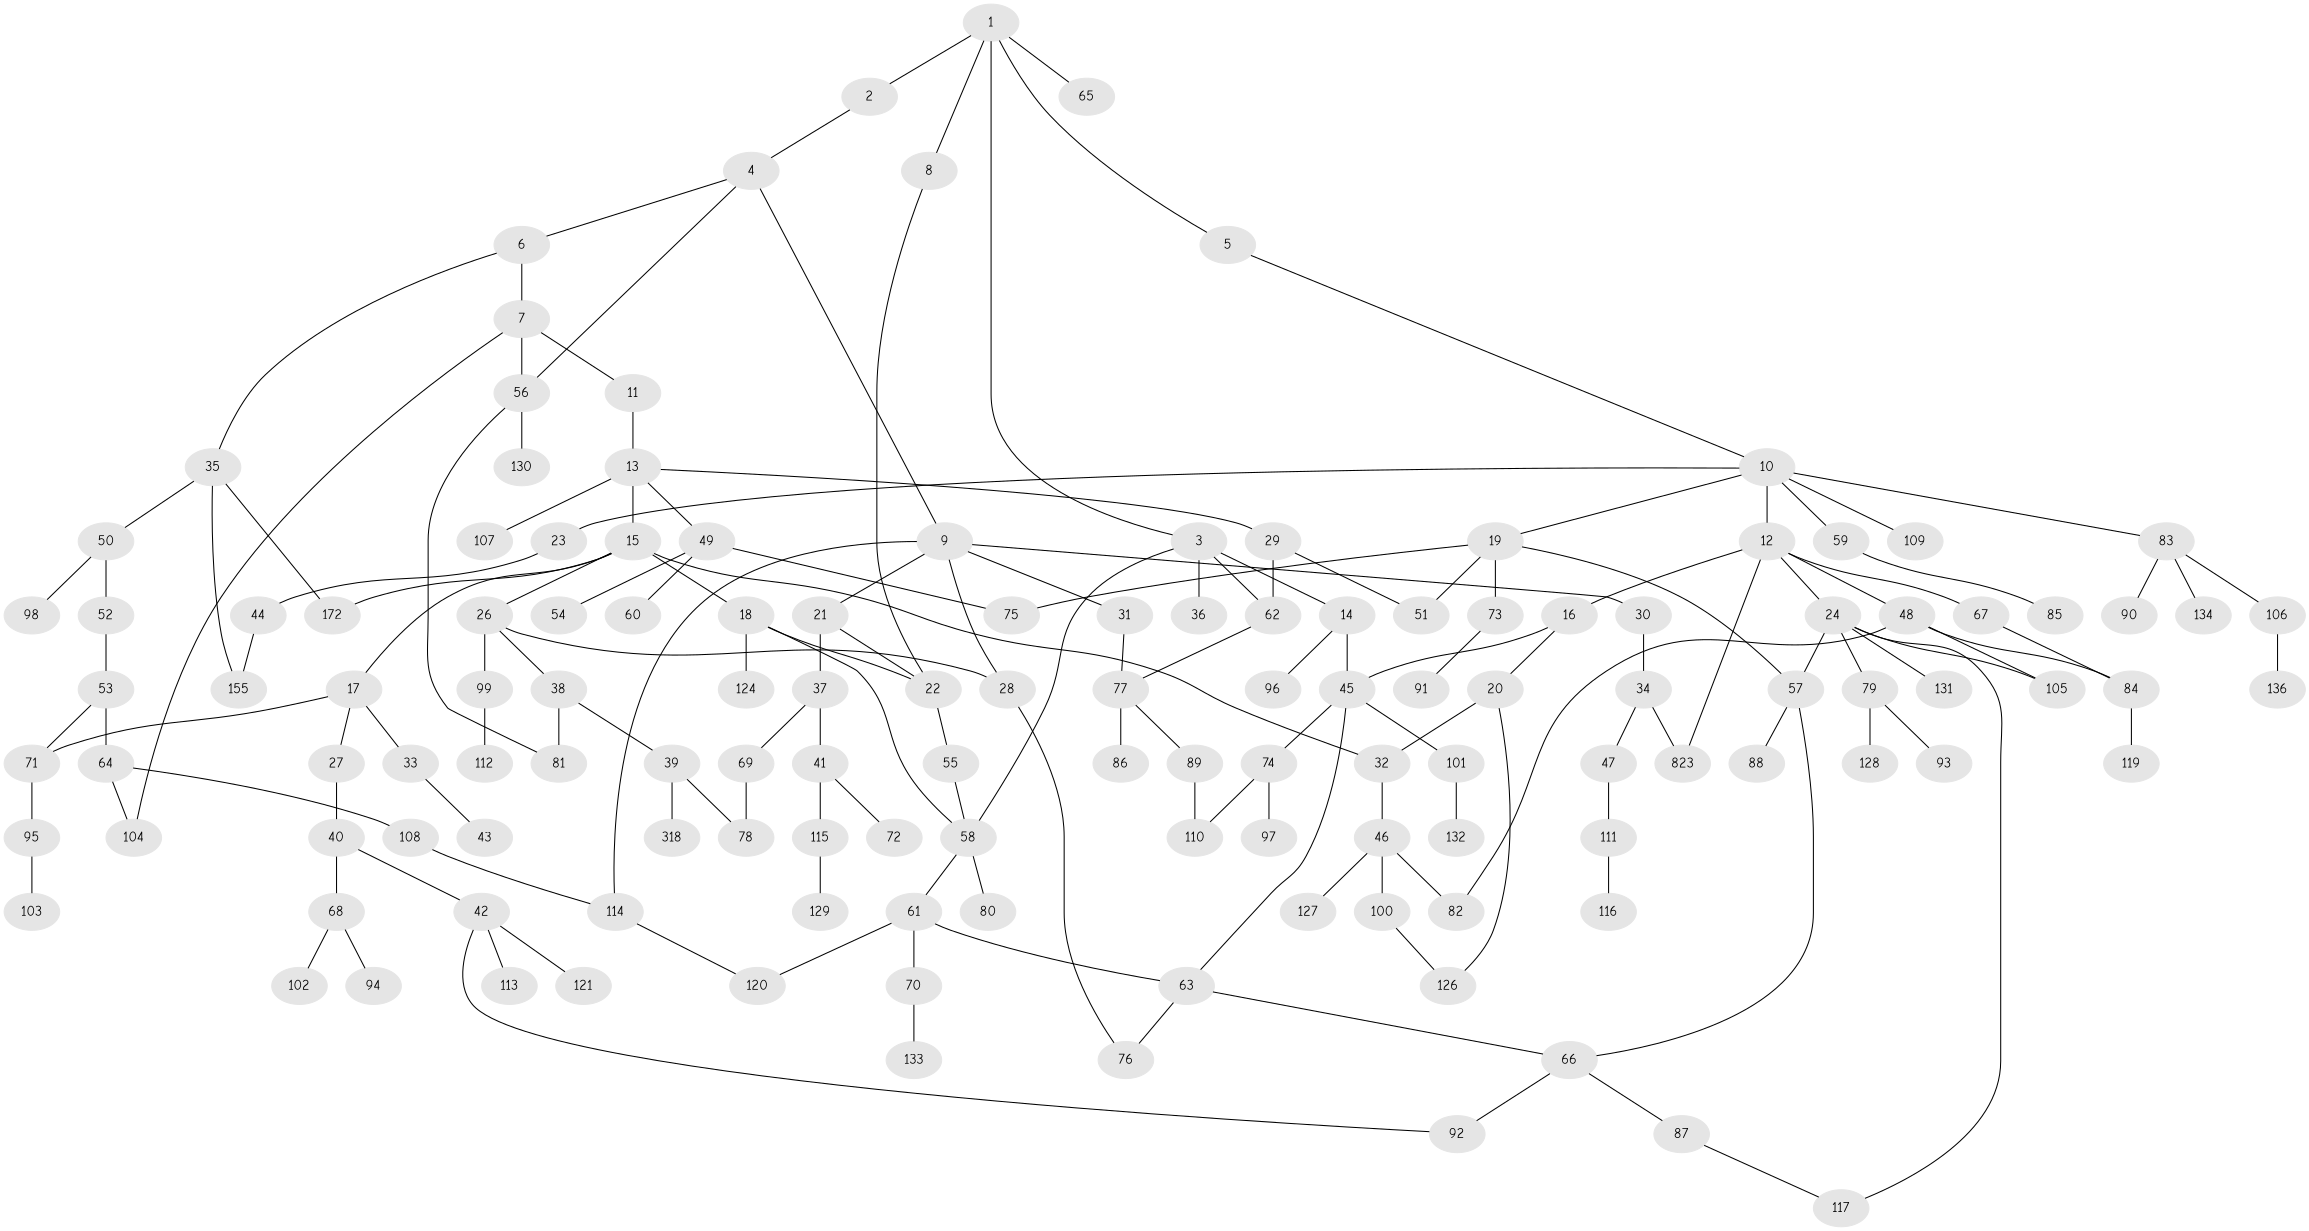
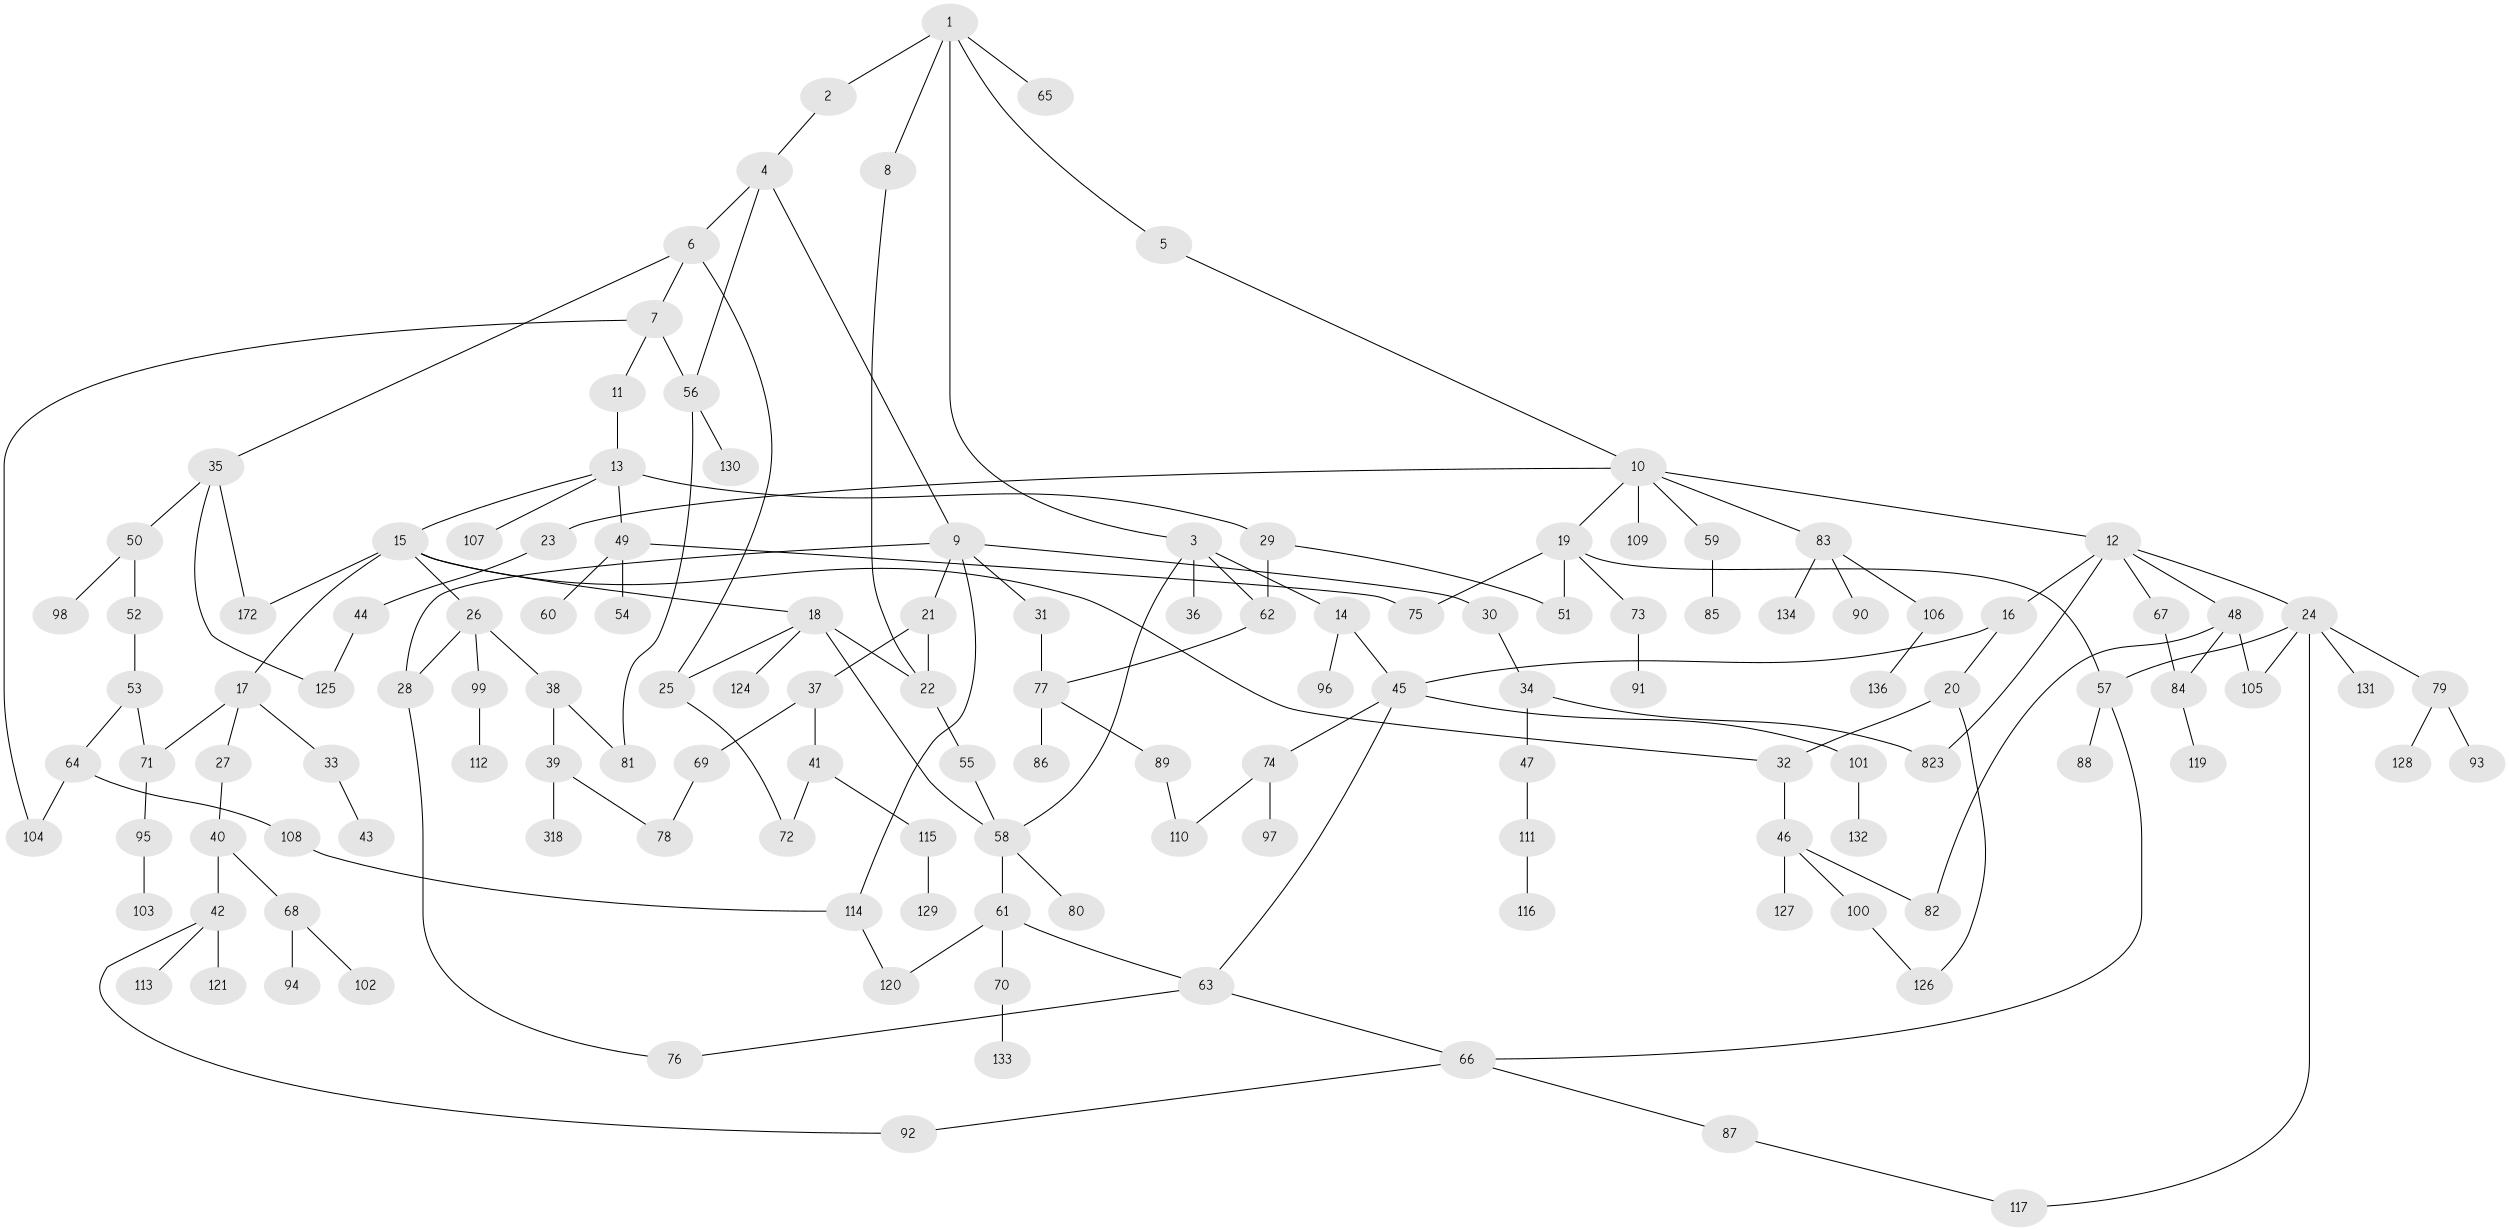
node "155": label "155" -> "125"
node "25": added
